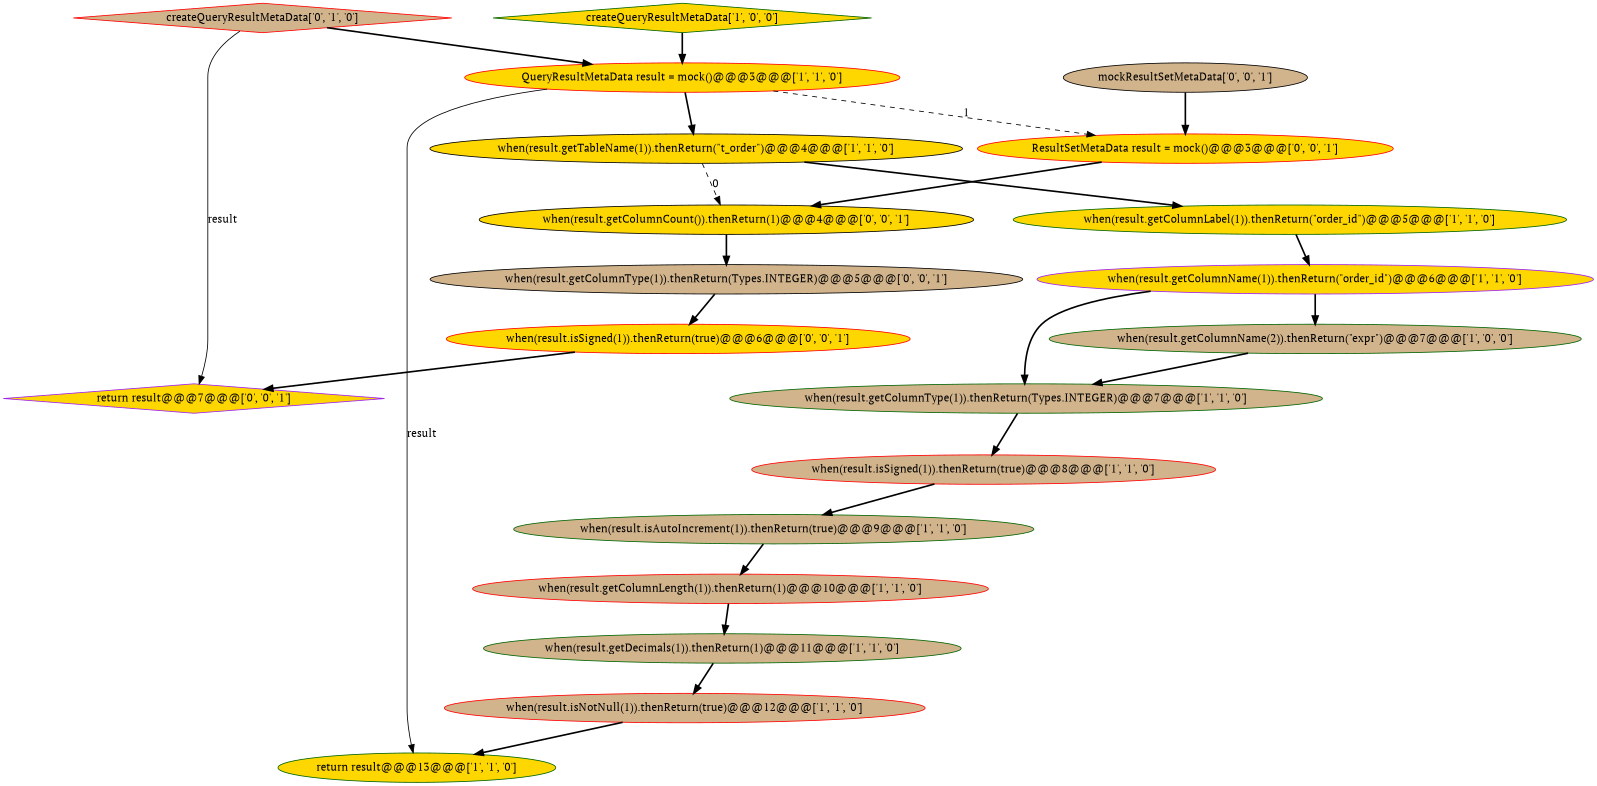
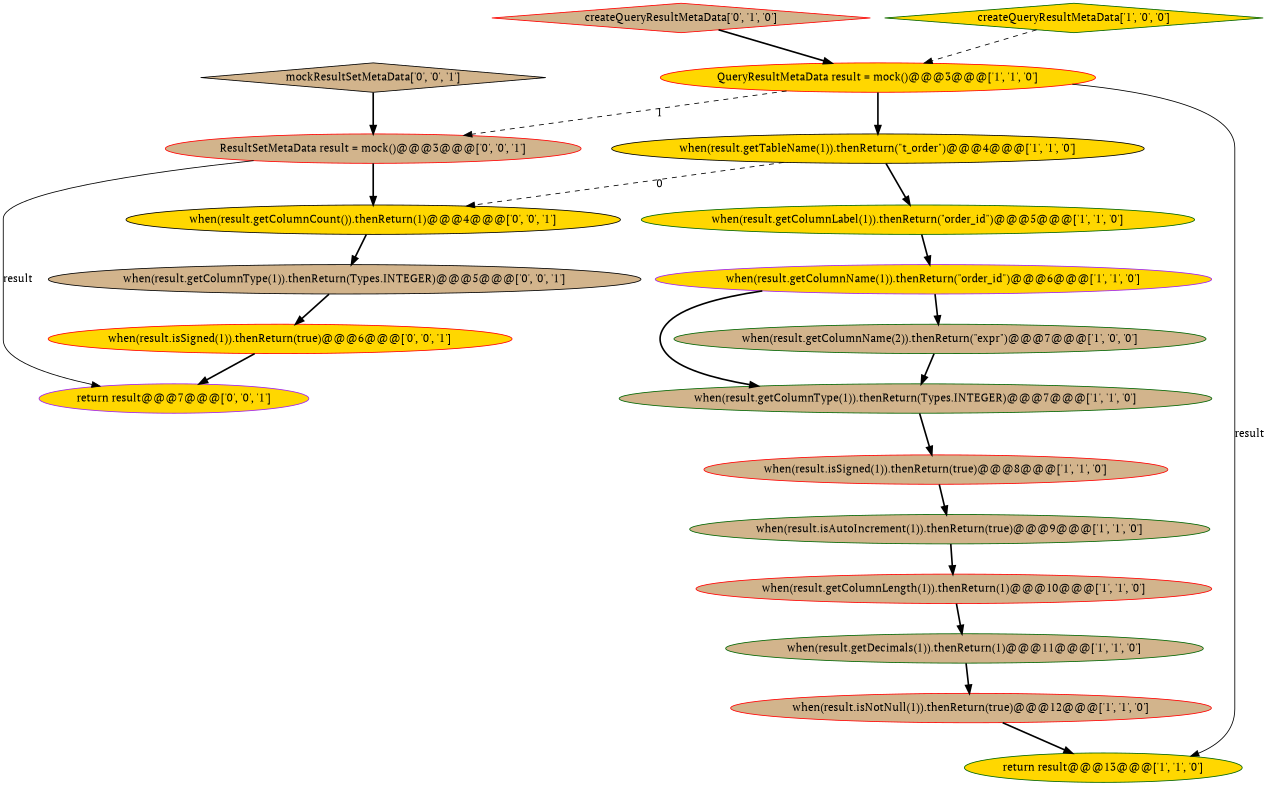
edge "createQueryResultMetaData['1', '0', '0']" -> "QueryResultMetaData result = mock()@@@3@@@['1', '1', '0']": style bold -> dashed
node "mockResultSetMetaData['0', '0', '1']": shape ellipse -> diamond
node "ResultSetMetaData result = mock()@@@3@@@['0', '0', '1']": fillcolor gold -> tan
edge "createQueryResultMetaData['0', '1', '0']" -> "return result@@@7@@@['0', '0', '1']": now "ResultSetMetaData result = mock()@@@3@@@['0', '0', '1']" -> "return result@@@7@@@['0', '0', '1']"
node "return result@@@7@@@['0', '0', '1']": shape diamond -> ellipse
